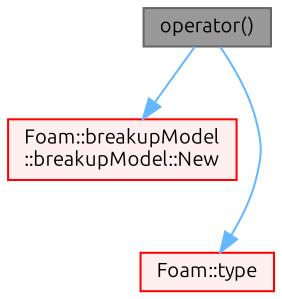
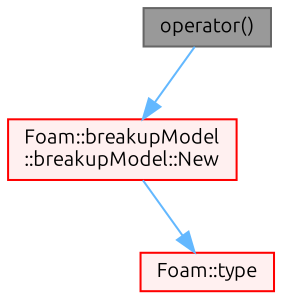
edge "operator()" -> "Foam::type": now "Foam::breakupModel ::breakupModel::New" -> "Foam::type"
